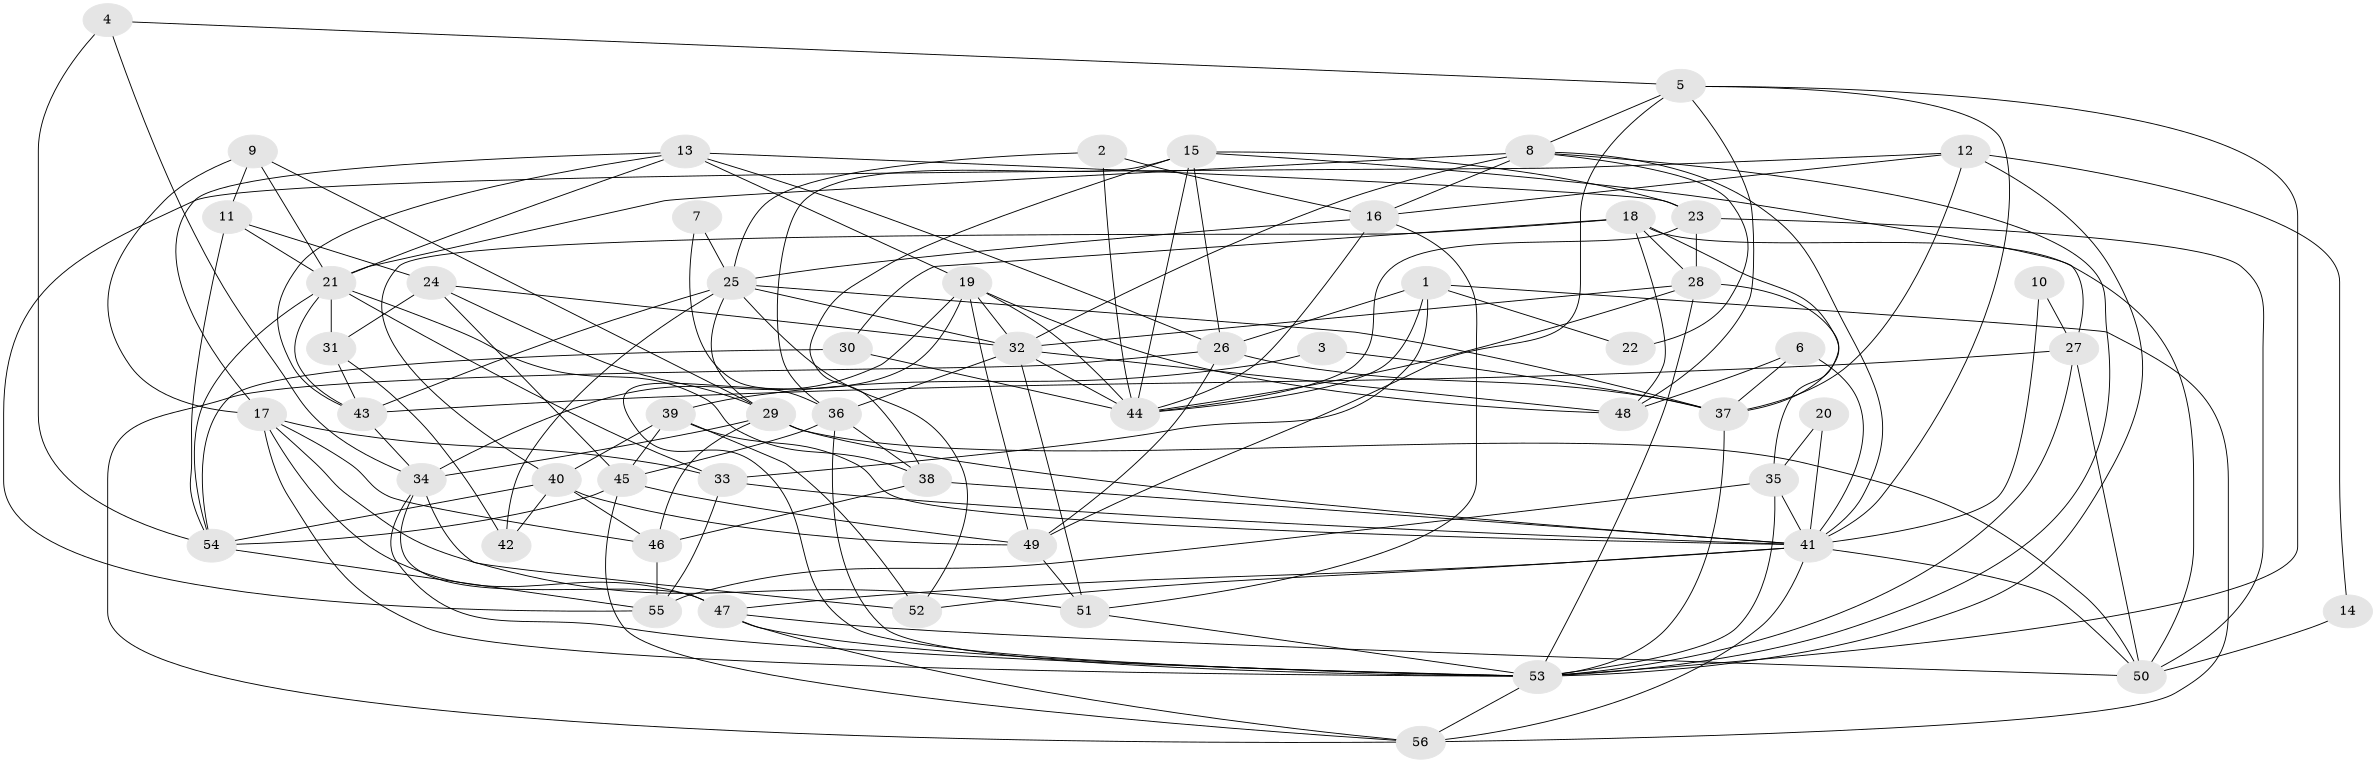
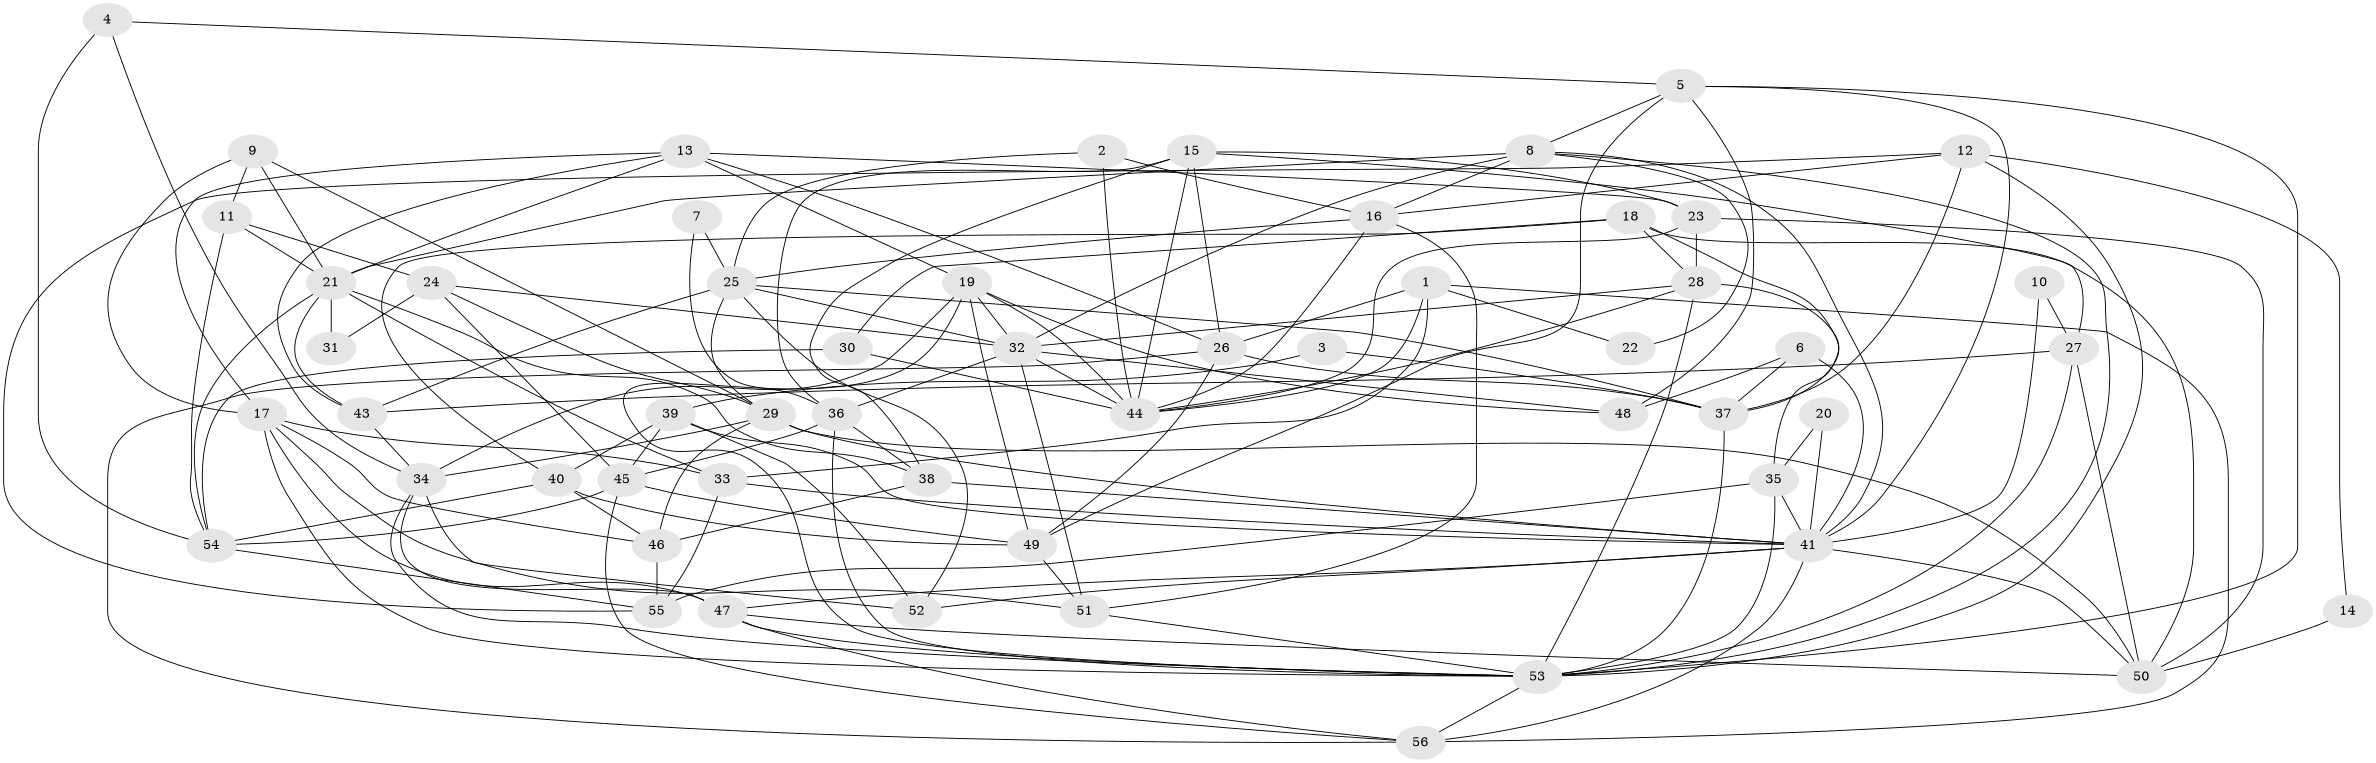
edge "18" -- "48": removed
edge "31" -- "43": removed
node "42": removed
